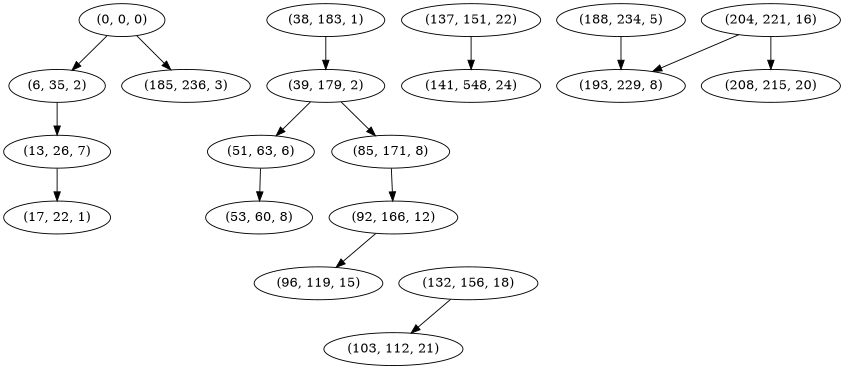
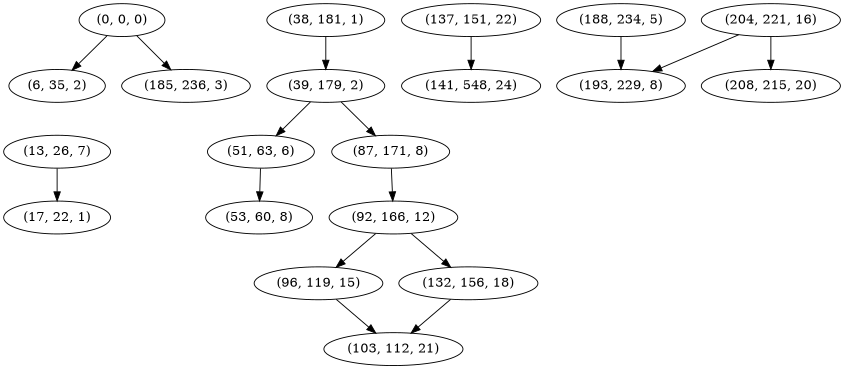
node "(38, 183, 1)": label "(38, 183, 1)" -> "(38, 181, 1)"
edge "(6, 35, 2)" -> "(13, 26, 7)": removed
node "(85, 171, 8)": label "(85, 171, 8)" -> "(87, 171, 8)"
edge "(92, 166, 12)" -> "(132, 156, 18)": added
edge "(96, 119, 15)" -> "(103, 112, 21)": added
